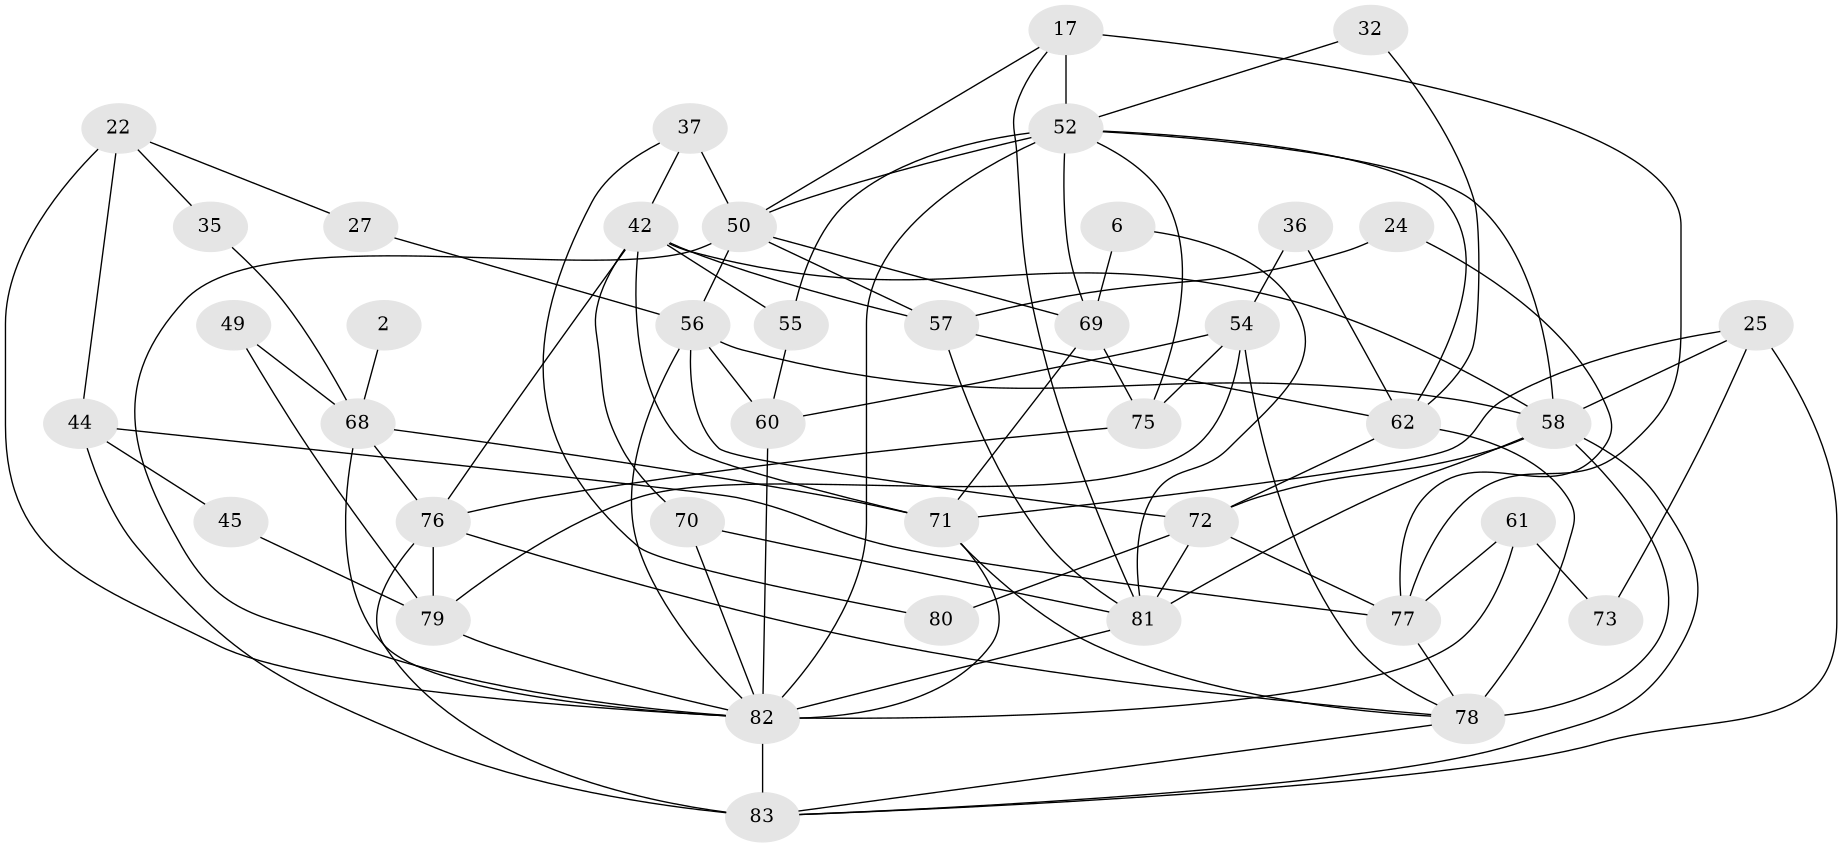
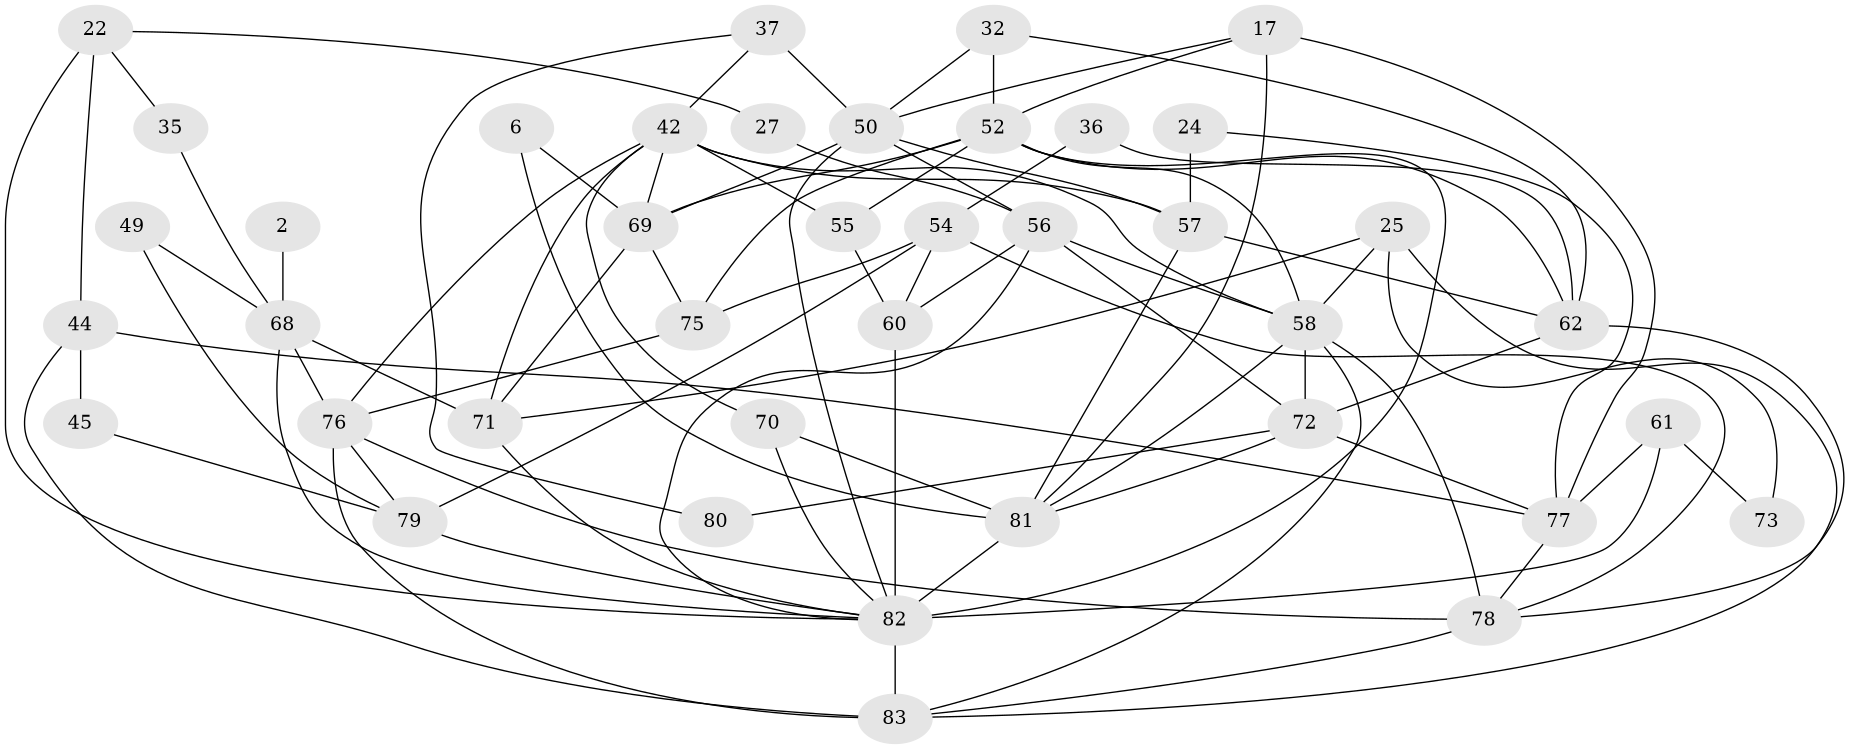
edge "42" -- "69": added
edge "52" -- "50": now "32" -- "50"
edge "71" -- "78": removed
